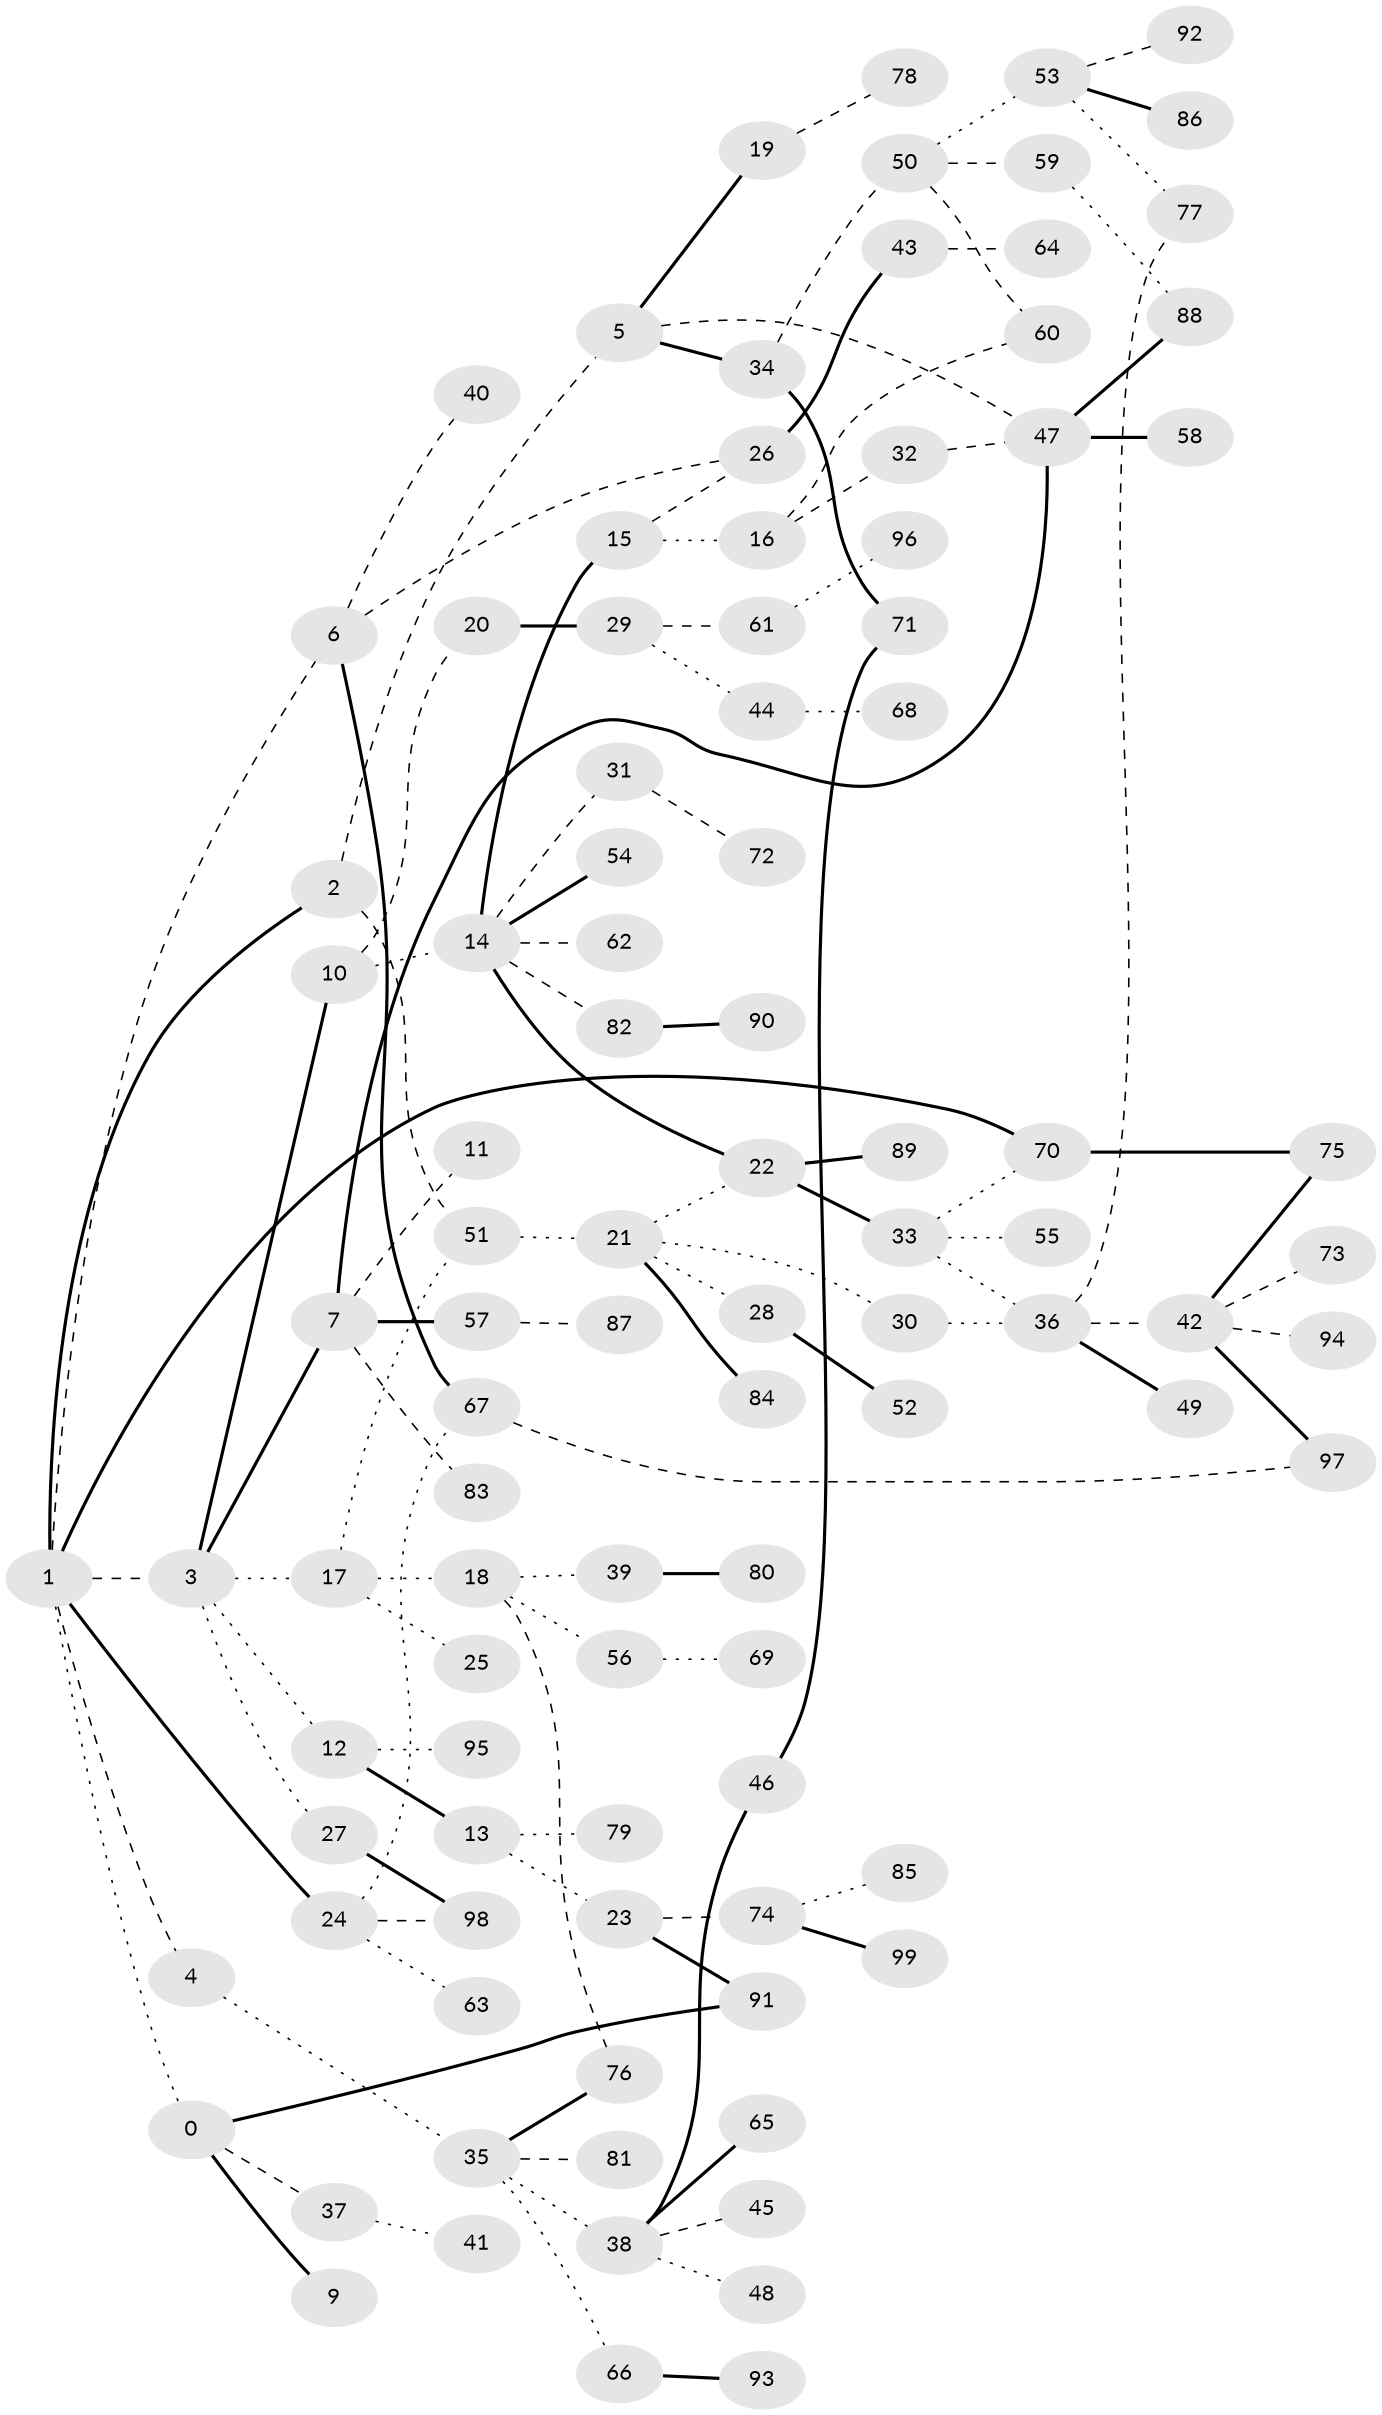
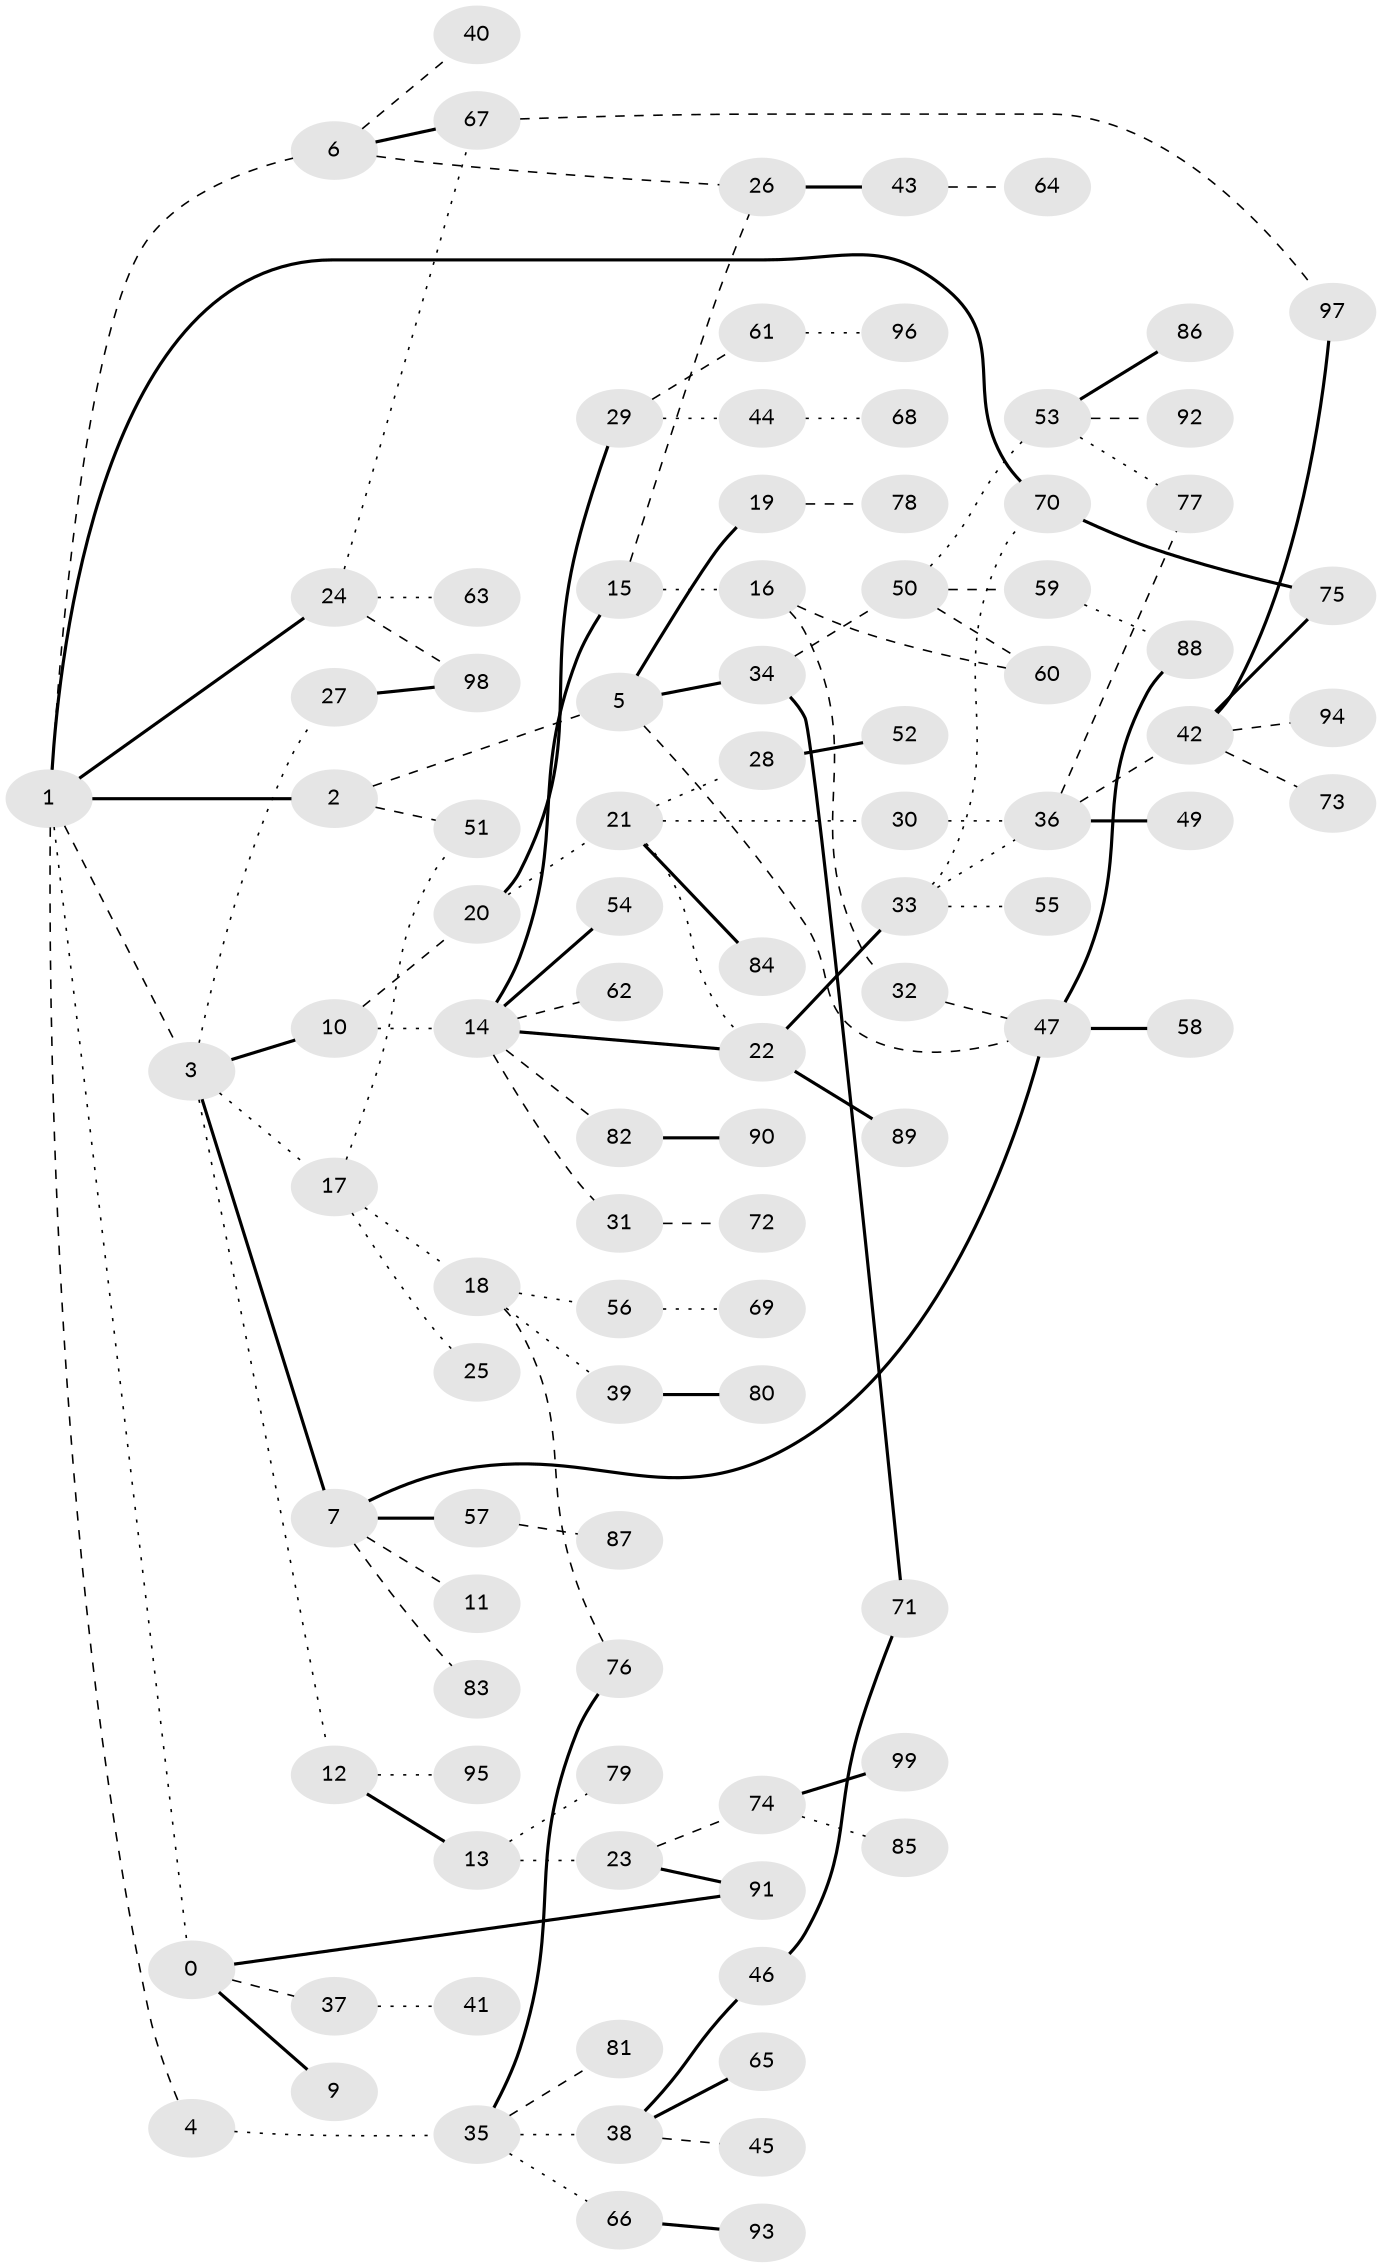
edge "51" -- "21": now "20" -- "21"
node "48": removed
